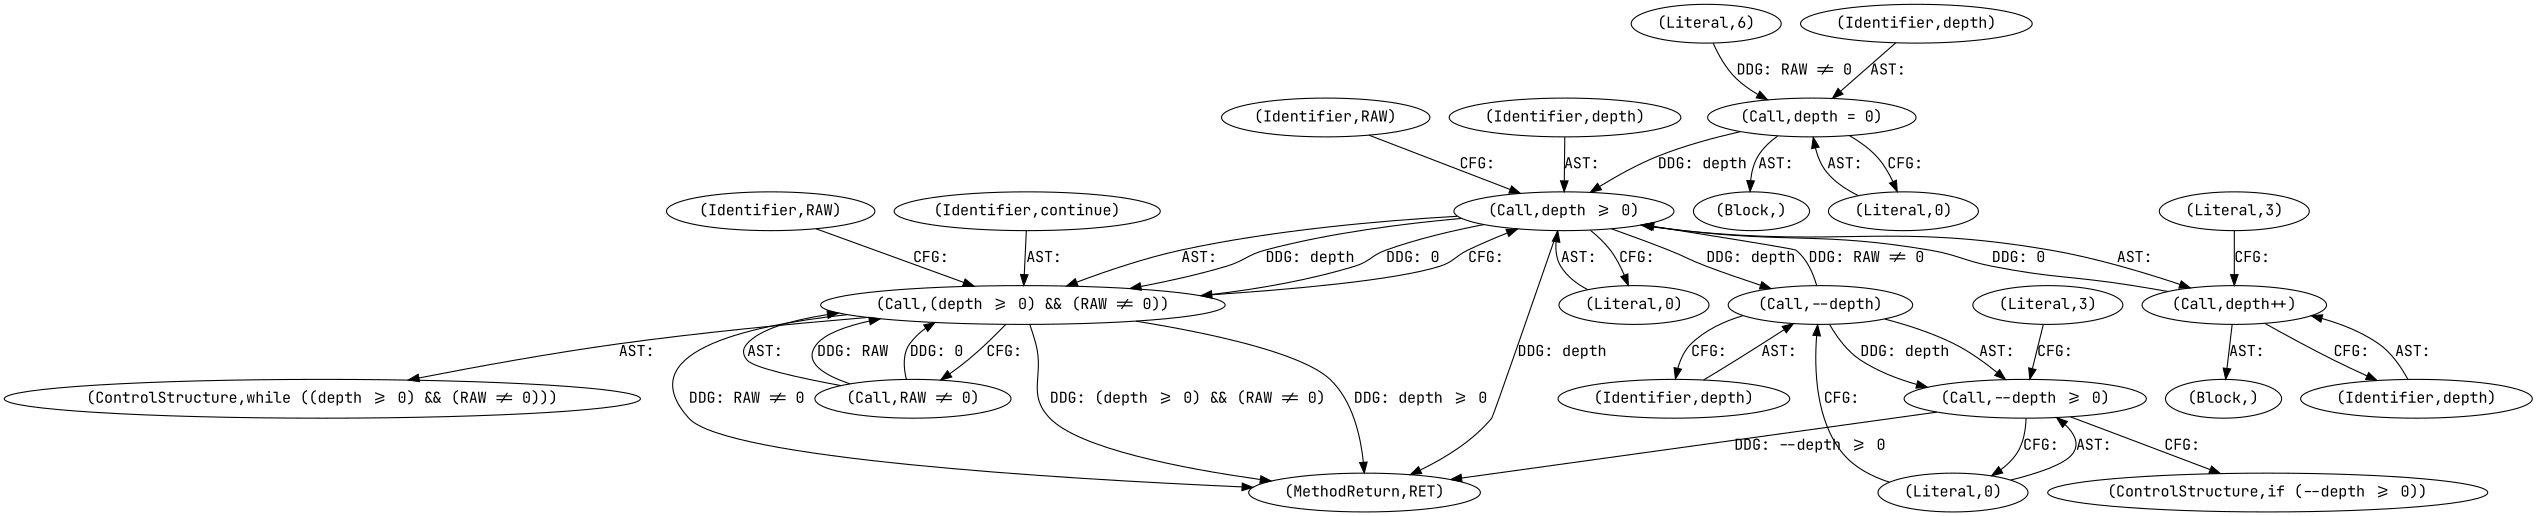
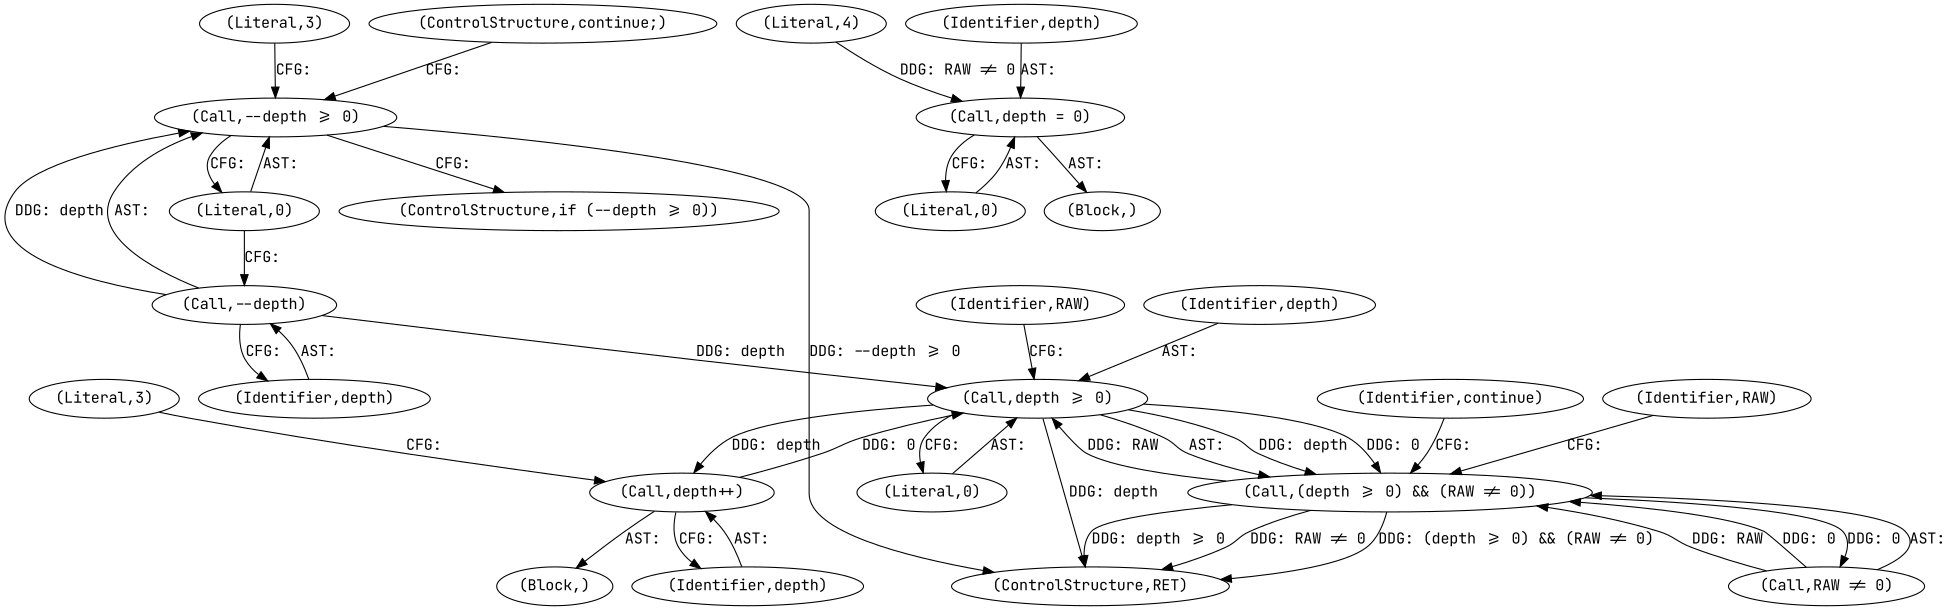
node "(ControlStructure,continue;)": added
node "(Literal,6)": label "(Literal,6)" -> "(Literal,4)"
edge "(Call,depth = 0)" -> "(Call,depth >= 0)": removed, label "DDG: depth"
edge "(Call,depth >= 0)" -> "(Call,--depth)": removed, label "DDG: depth"
edge "(Identifier,continue)" -> "(Call,(depth >= 0) && (RAW != 0))": label "AST: " -> "CFG: "
edge "(Call,(depth >= 0) && (RAW != 0))" -> "(Call,depth >= 0)": label "CFG: " -> "DDG: RAW"
edge "(Call,--depth)" -> "(Call,depth >= 0)": label "DDG: RAW != 0" -> "DDG: depth"
edge "(Call,depth >= 0)" -> "(Call,depth++)": label "AST: " -> "DDG: depth"
edge "(Call,(depth >= 0) && (RAW != 0))" -> "(Call,RAW != 0)": label "CFG: " -> "DDG: 0"
node "(ControlStructure,while ((depth >= 0) && (RAW != 0)))": removed
node "(MethodReturn,RET)": label "(MethodReturn,RET)" -> "(ControlStructure,RET)"
